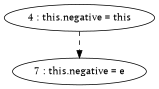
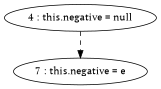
node "4 : this.negative = this": label "4 : this.negative = this" -> "4 : this.negative = null"
